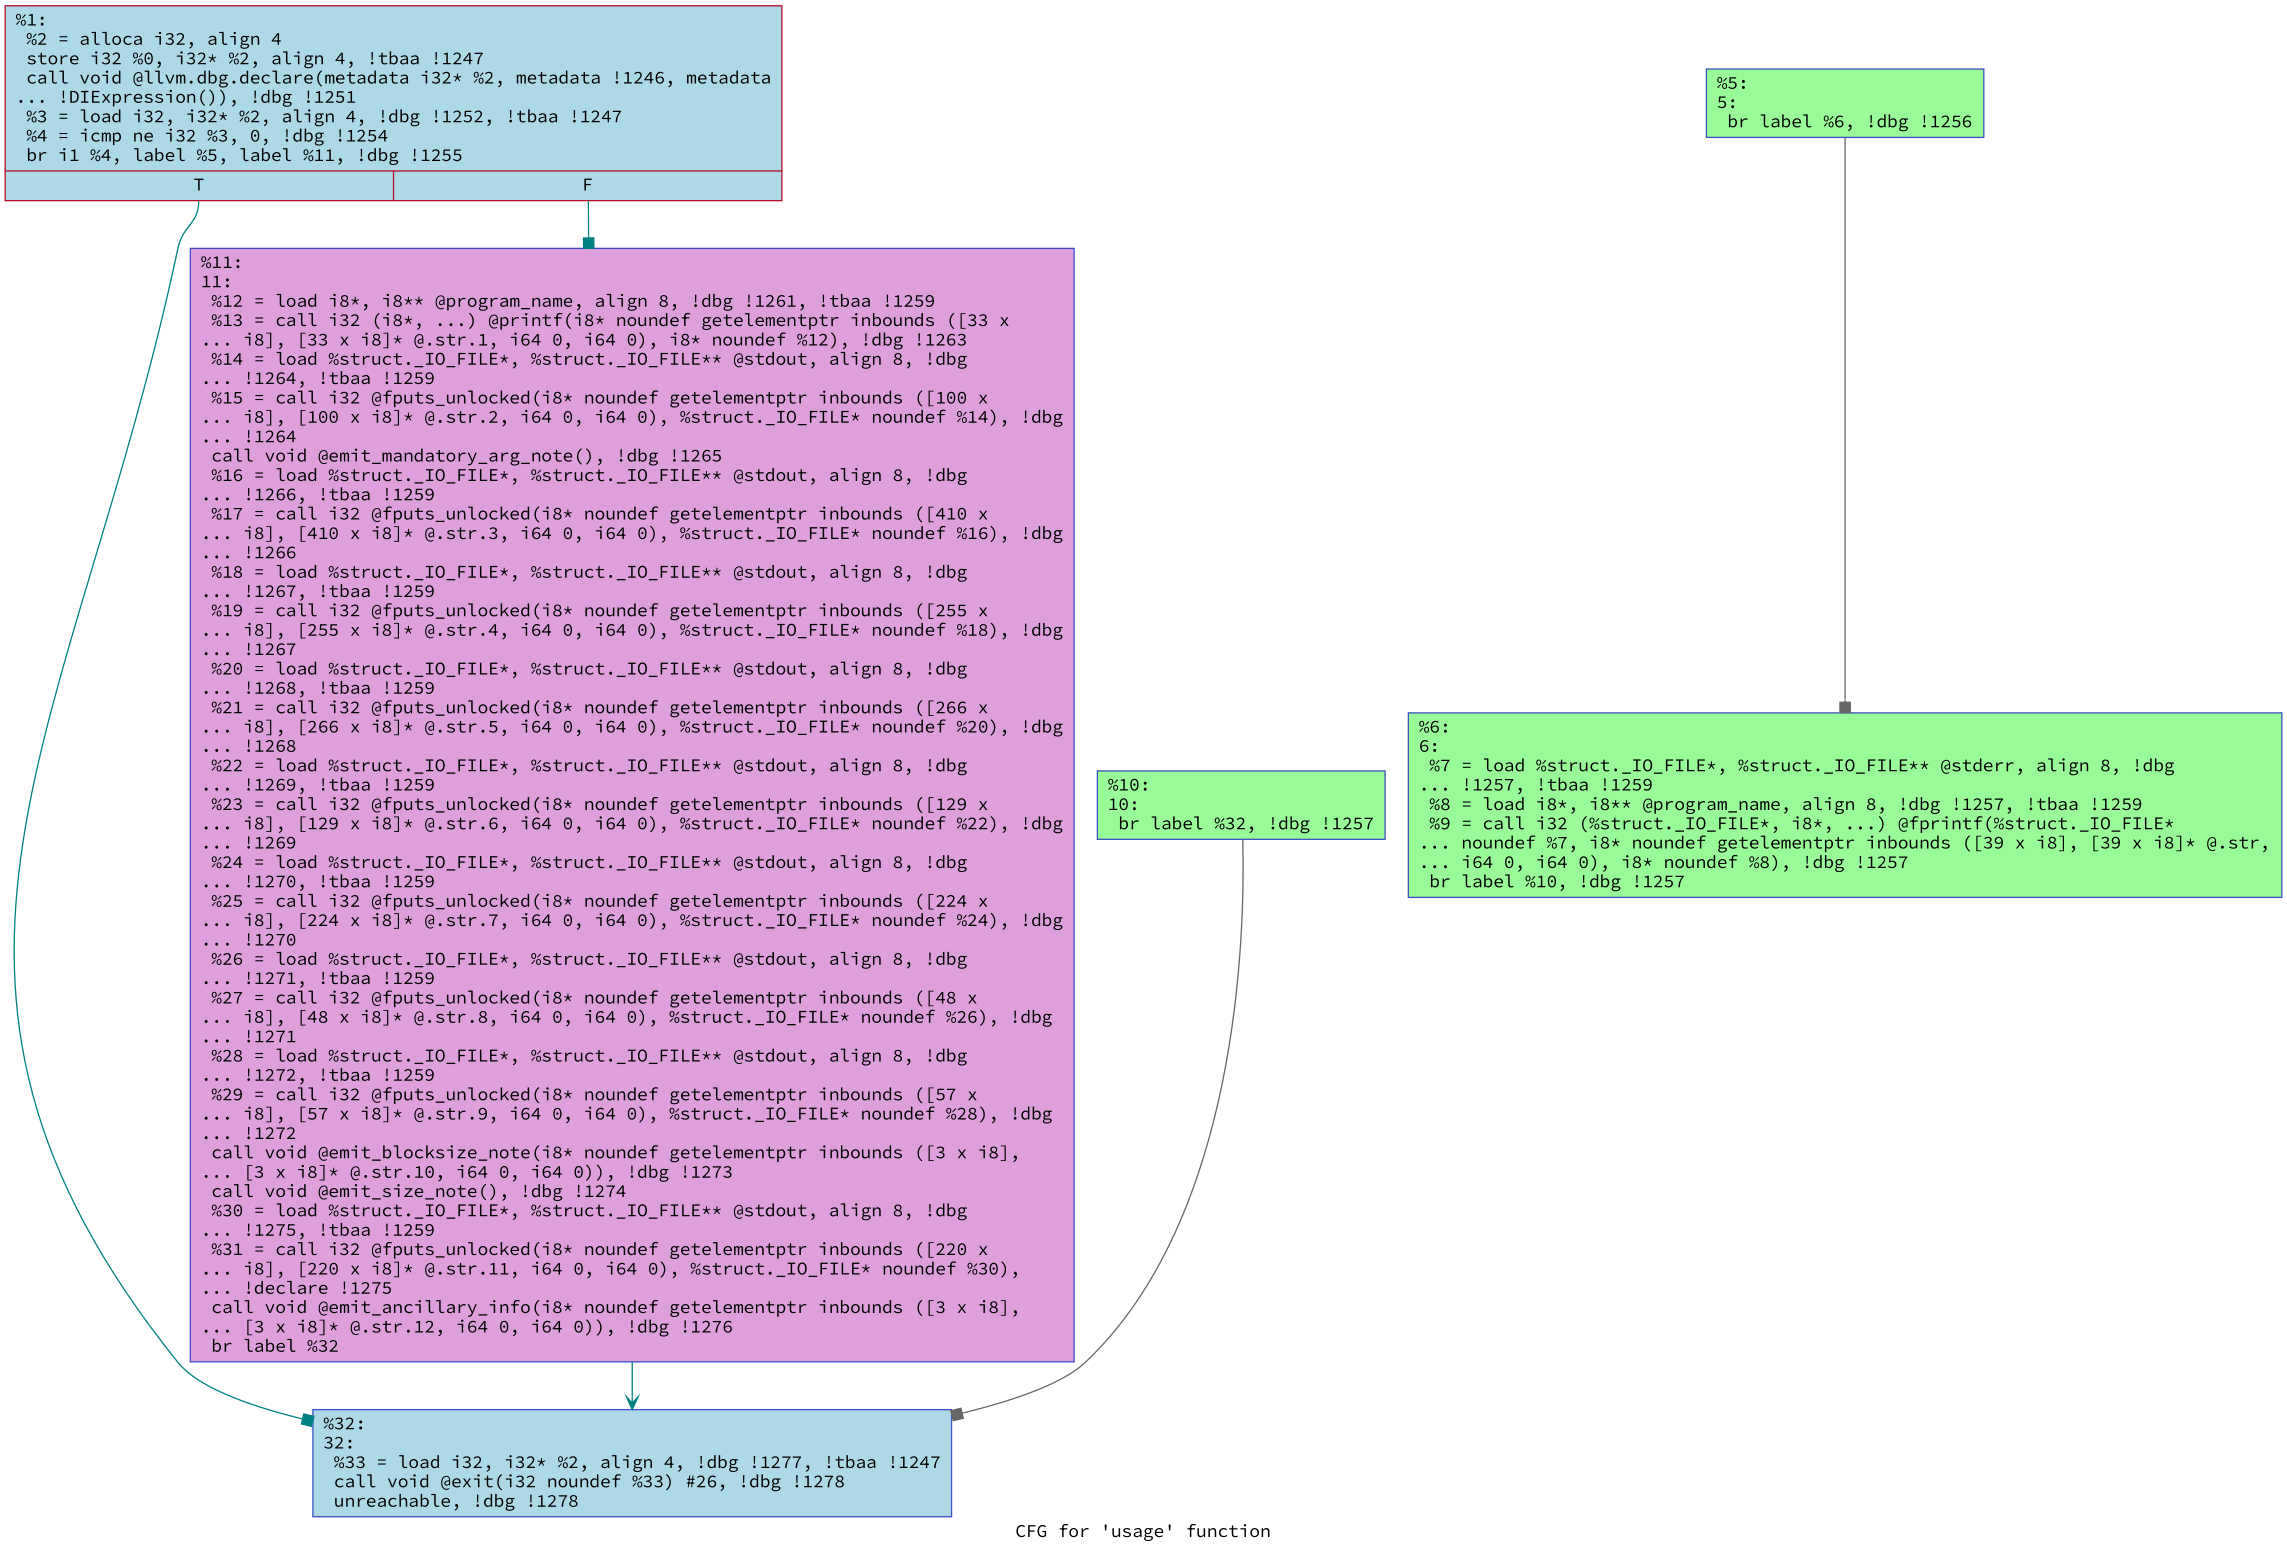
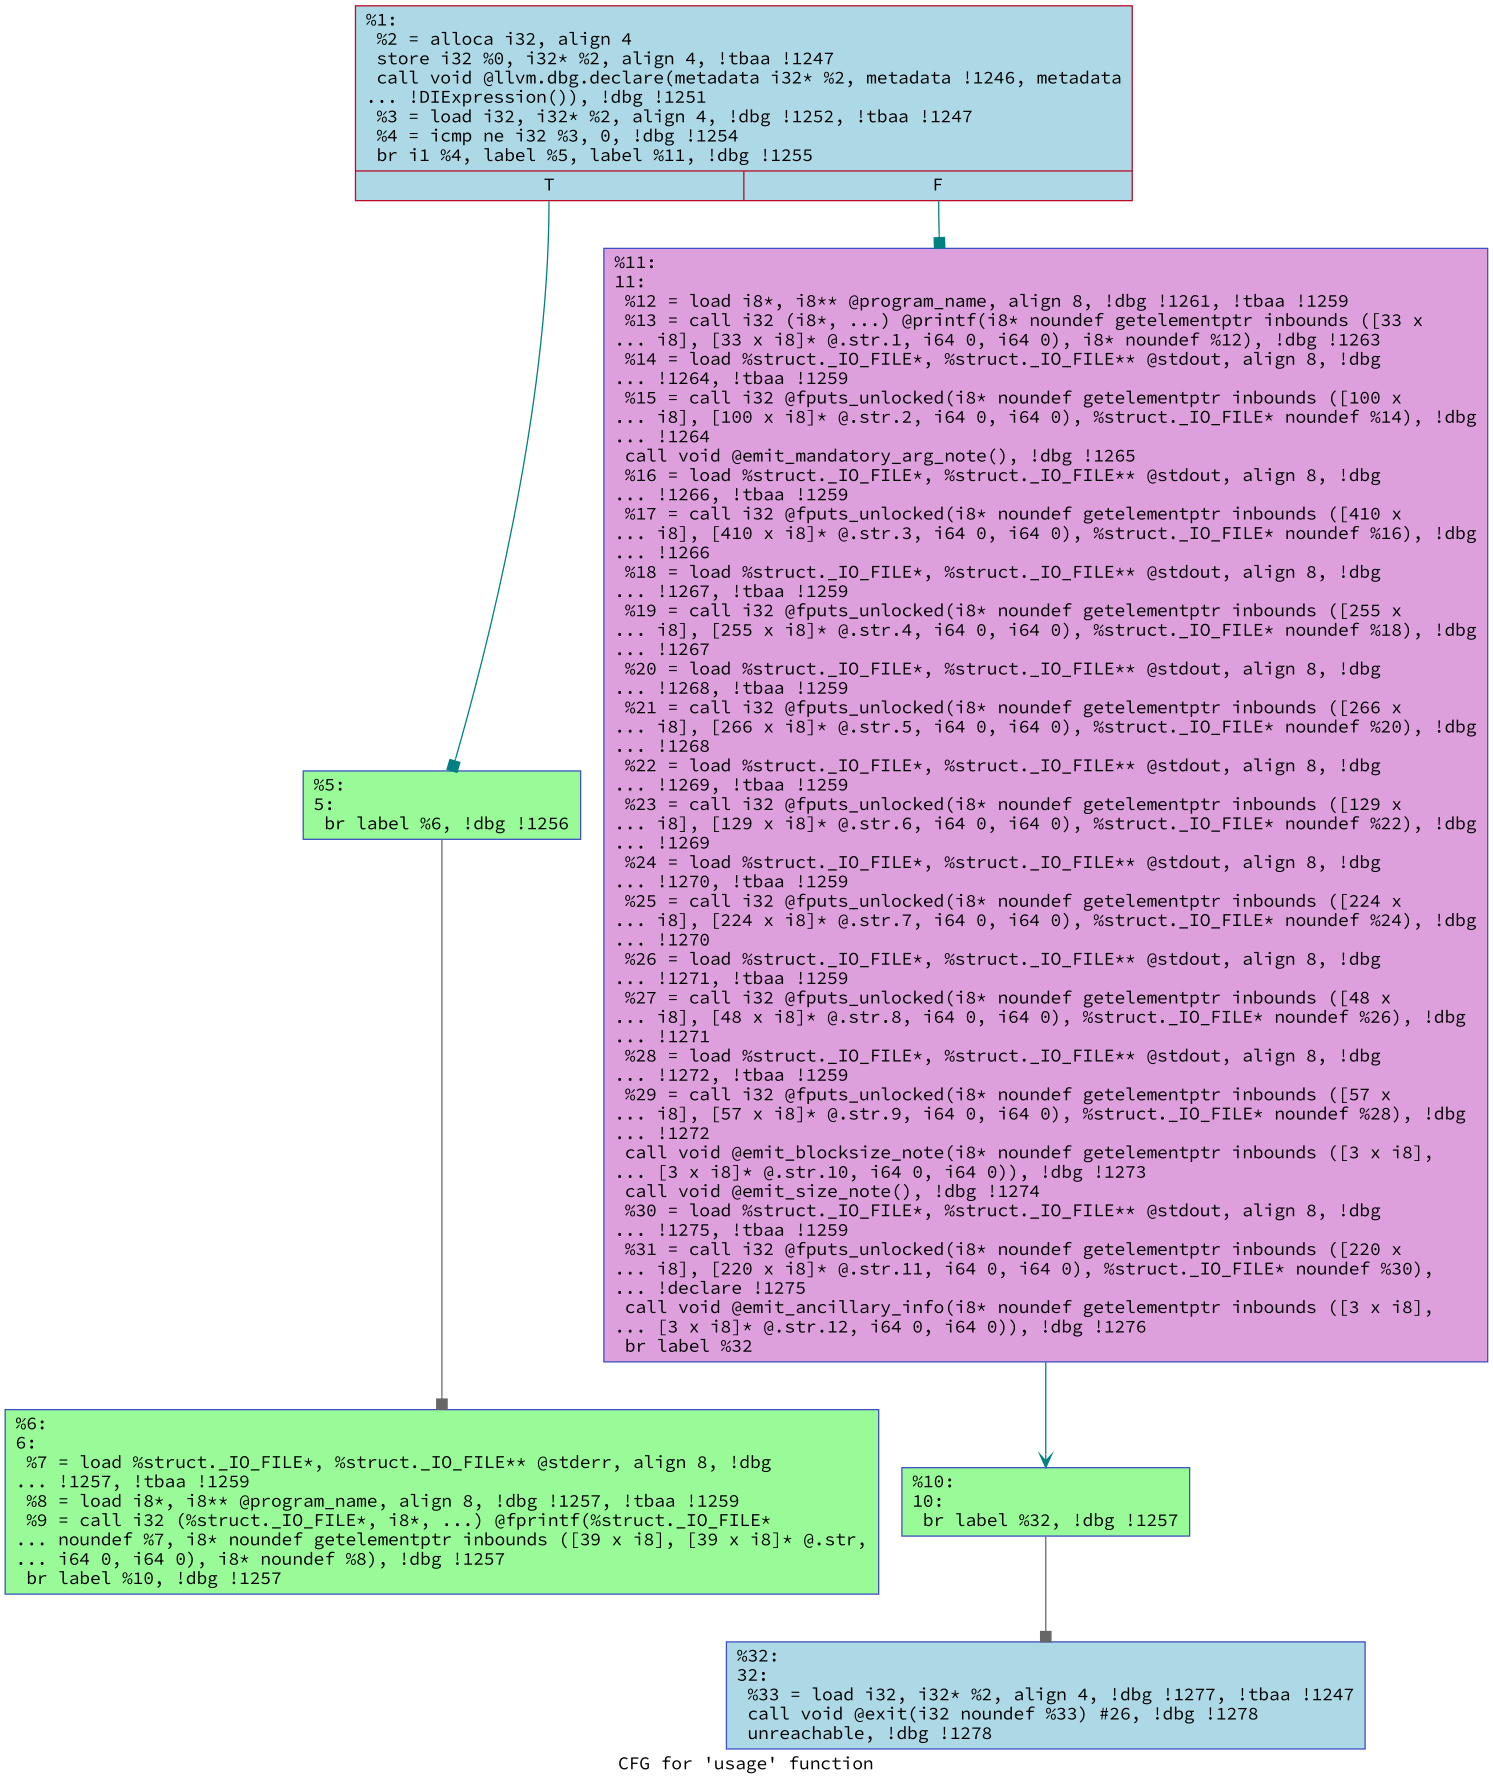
edge "%1:" -> "%32:": now "%1:" -> "%5:"
edge "%11:" -> "%32:": now "%11:" -> "%10:"
